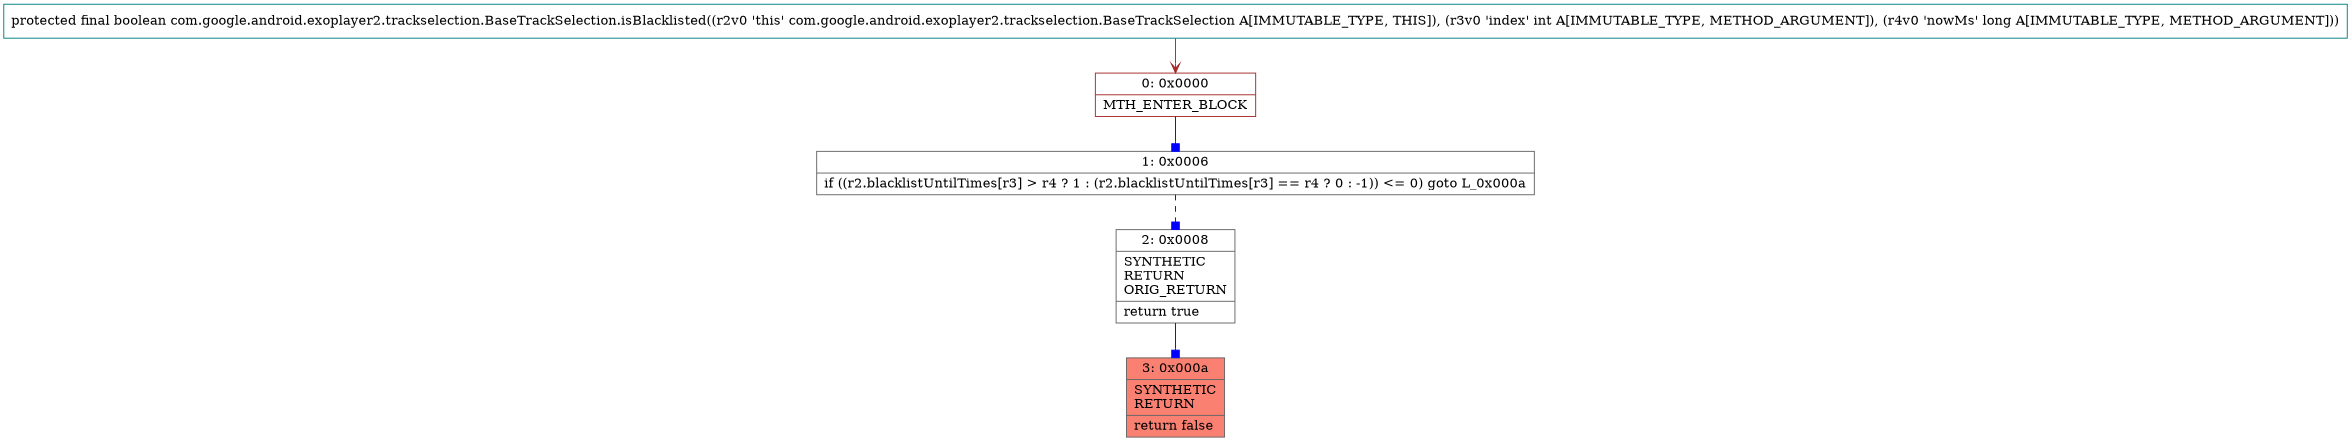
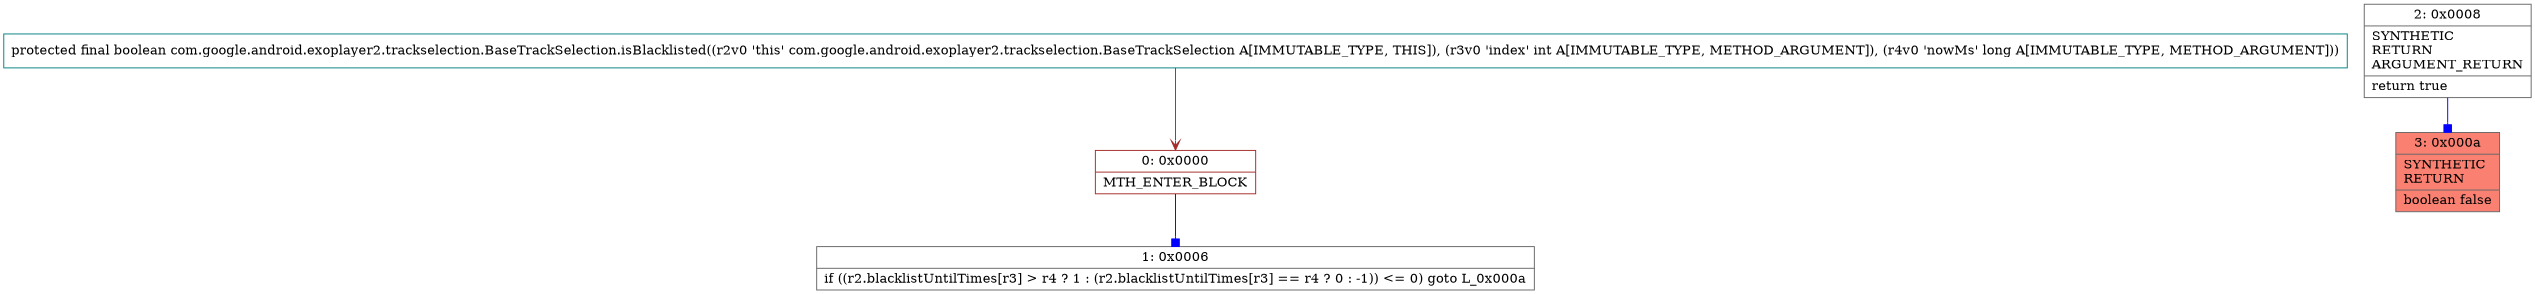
edge "1: 0x0006" -> "2: 0x0008": removed
node "2: 0x0008": text "ORIG_RETURN" -> "ARGUMENT_RETURN"
node "3: 0x000a": text "return false" -> "boolean false"
